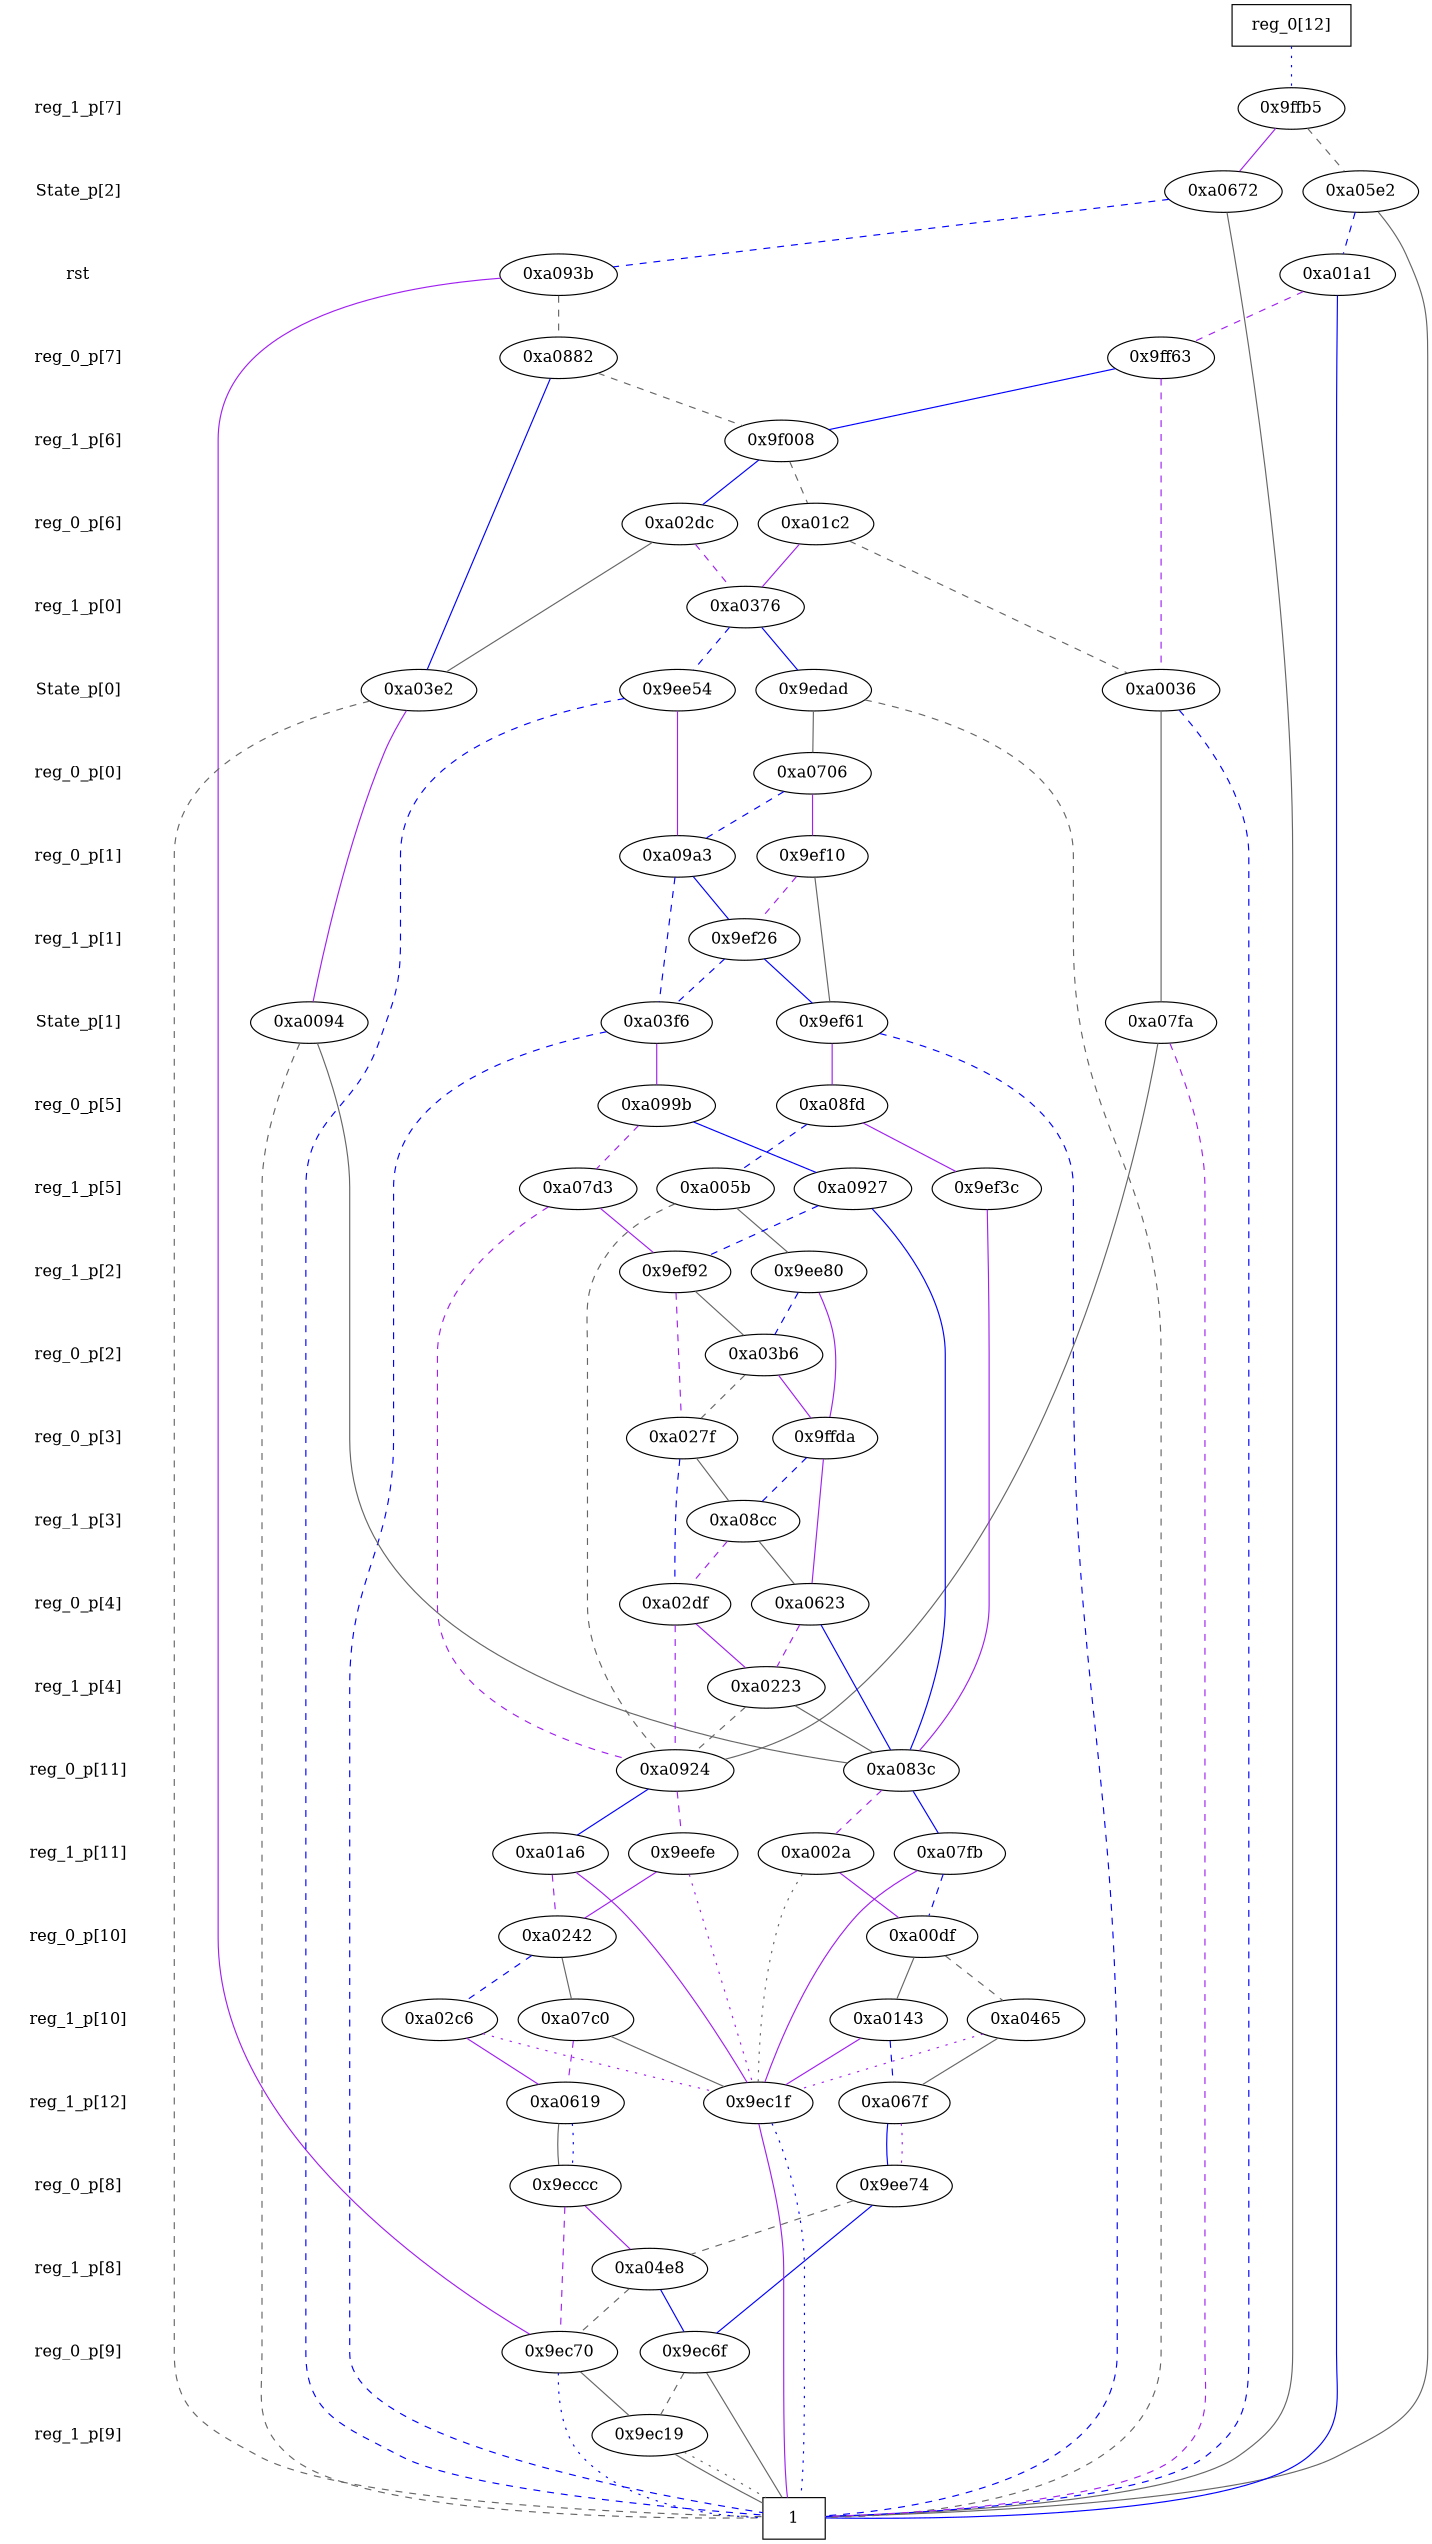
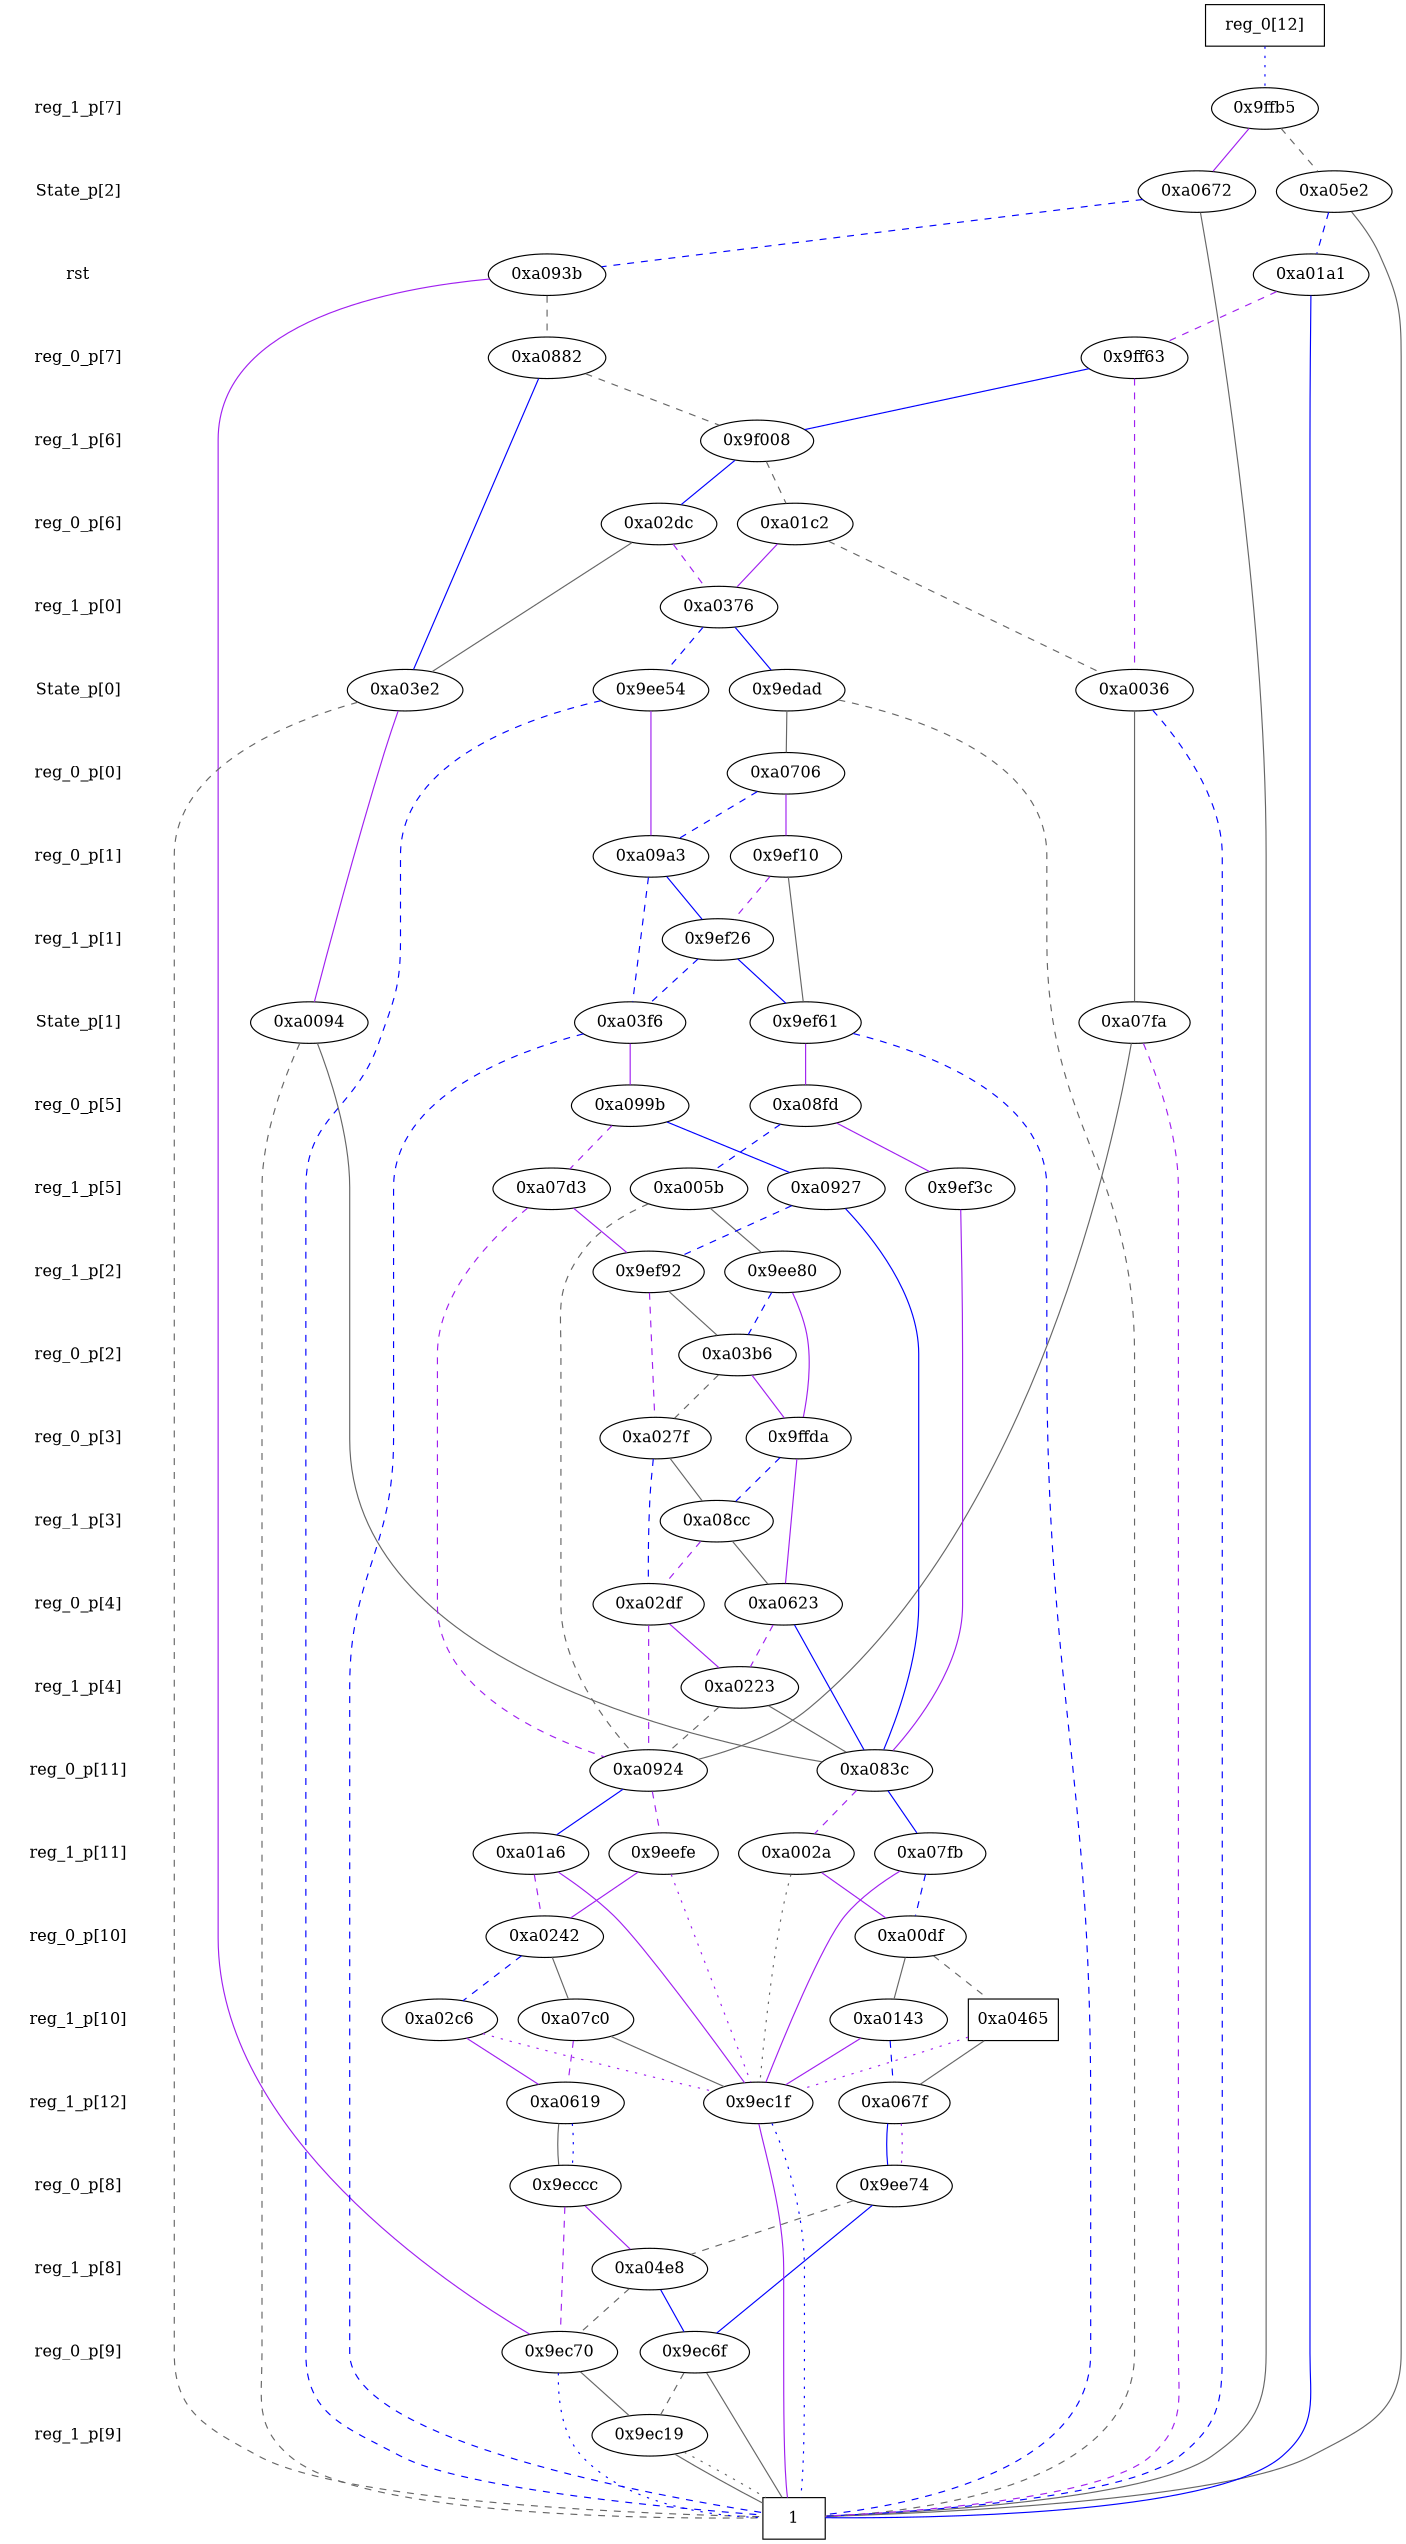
node "0xa0465": shape ellipse -> box
